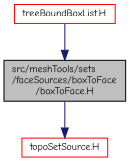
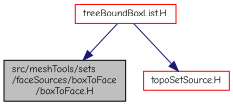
edge "src/meshTools/sets /faceSources/boxToFace /boxToFace.H" -> "topoSetSource.H": now "treeBoundBoxList.H" -> "topoSetSource.H"
